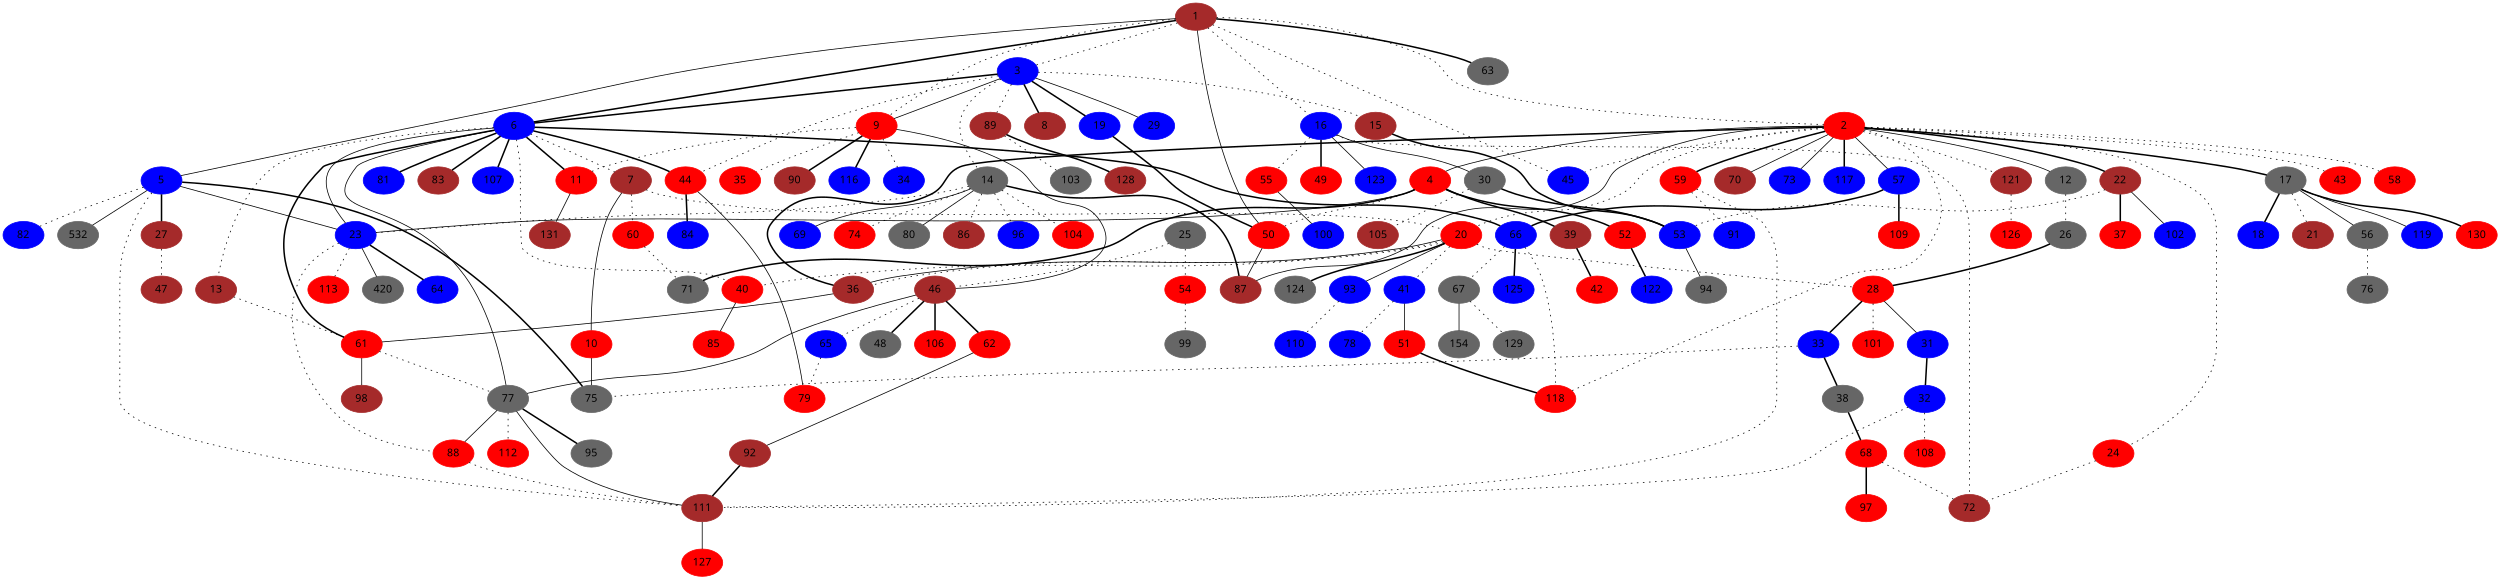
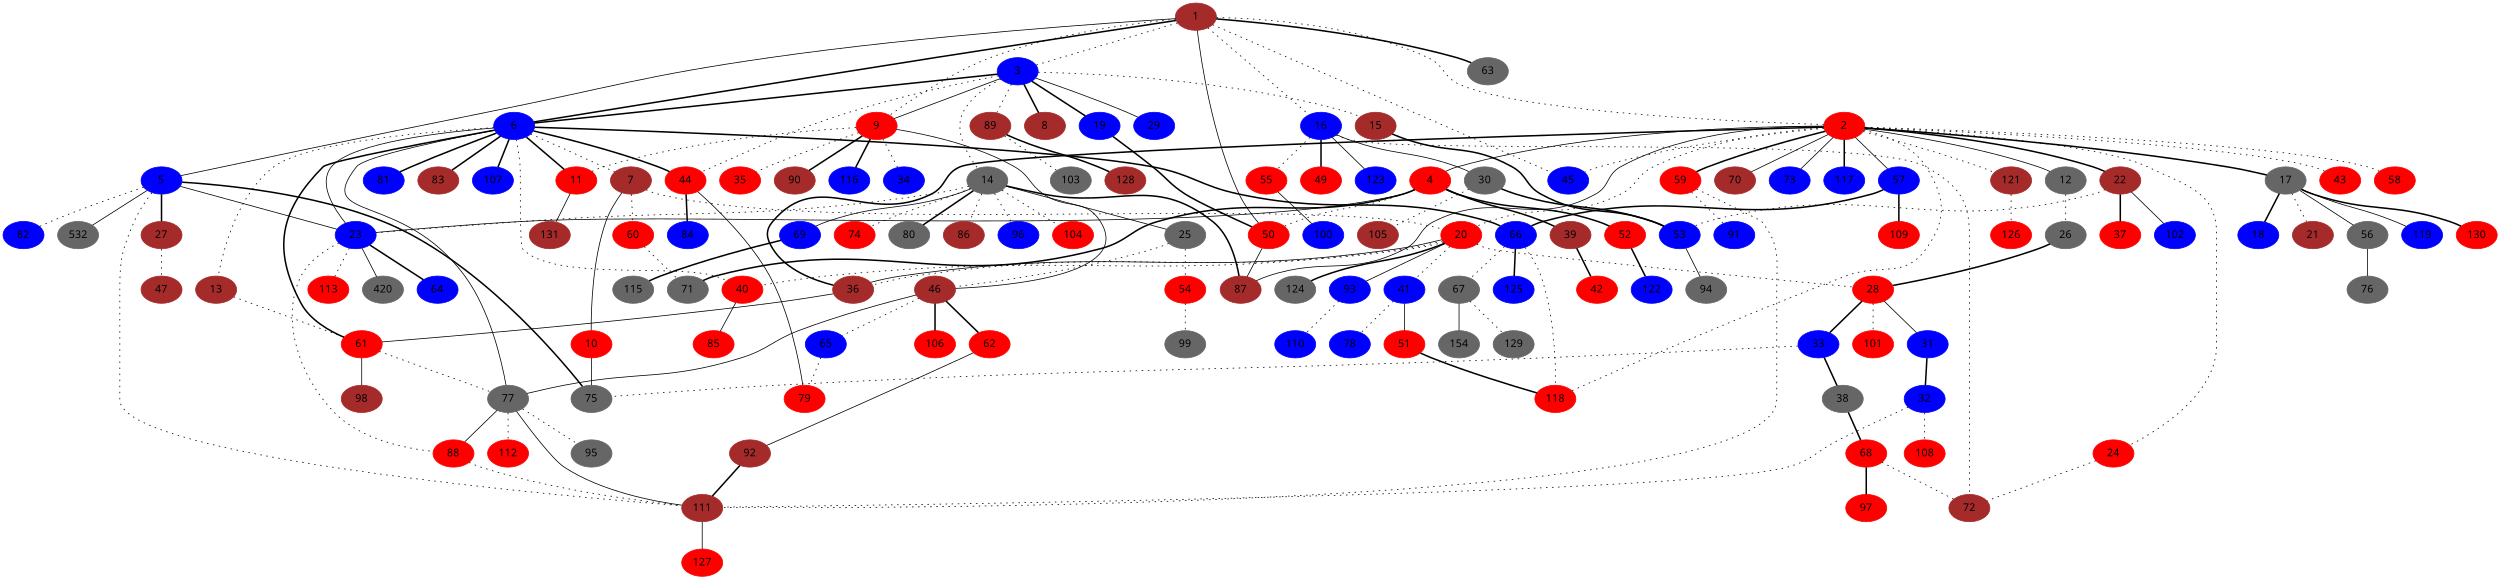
edge "14" -- "80": style solid -> bold
edge "14" -- "25": added
edge "56" -- "76": style dotted -> solid
node "115": added
node "48": removed
edge "77" -- "95": style bold -> dotted
